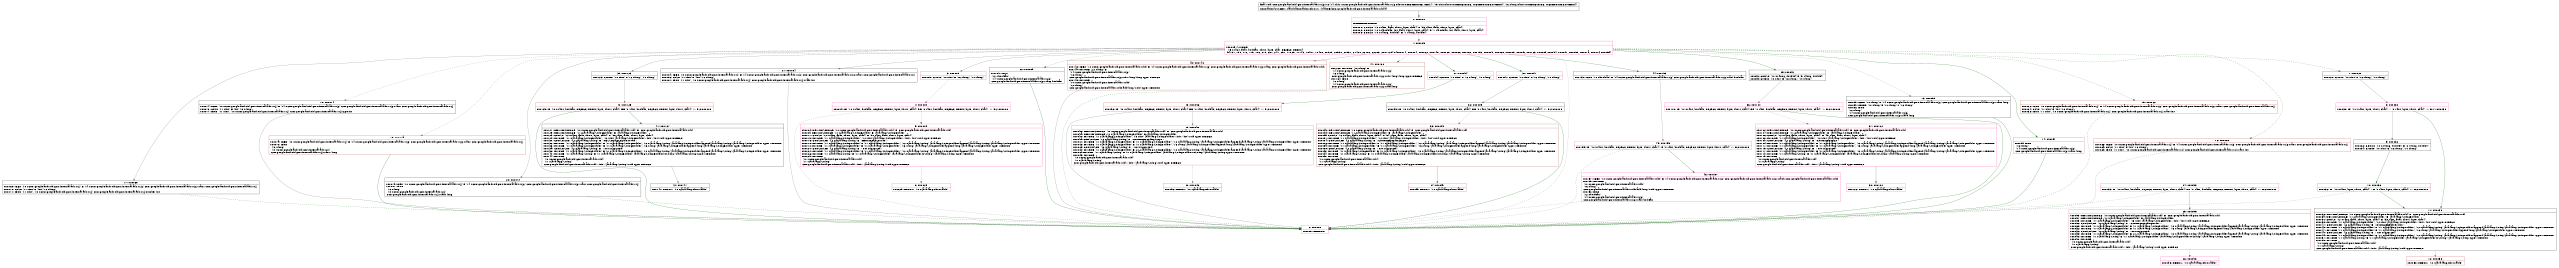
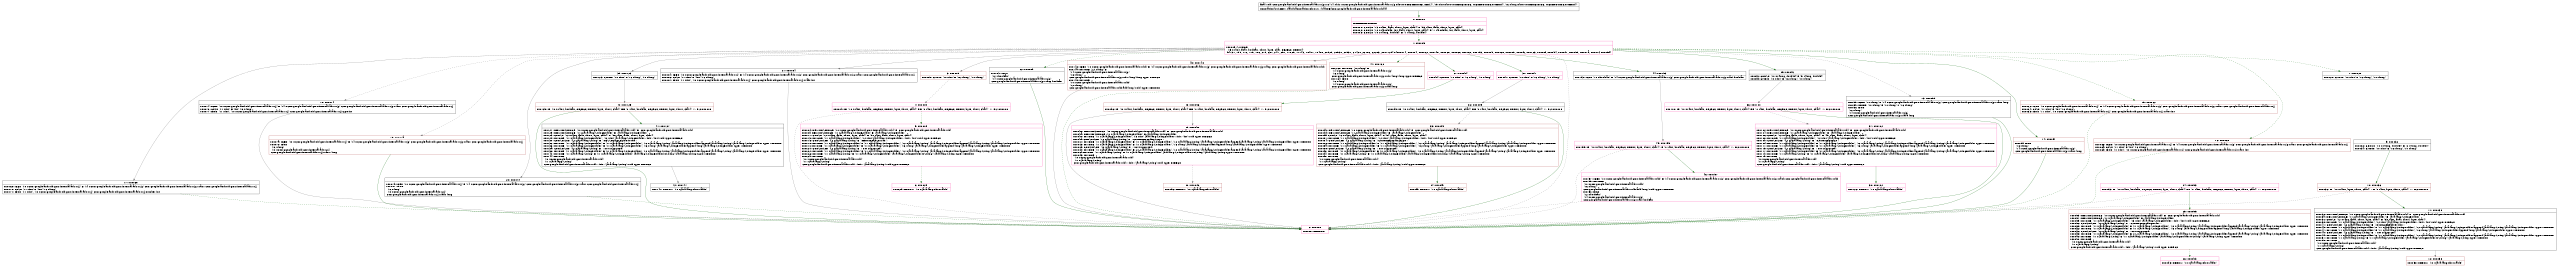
node "8: 0x0030": removed
